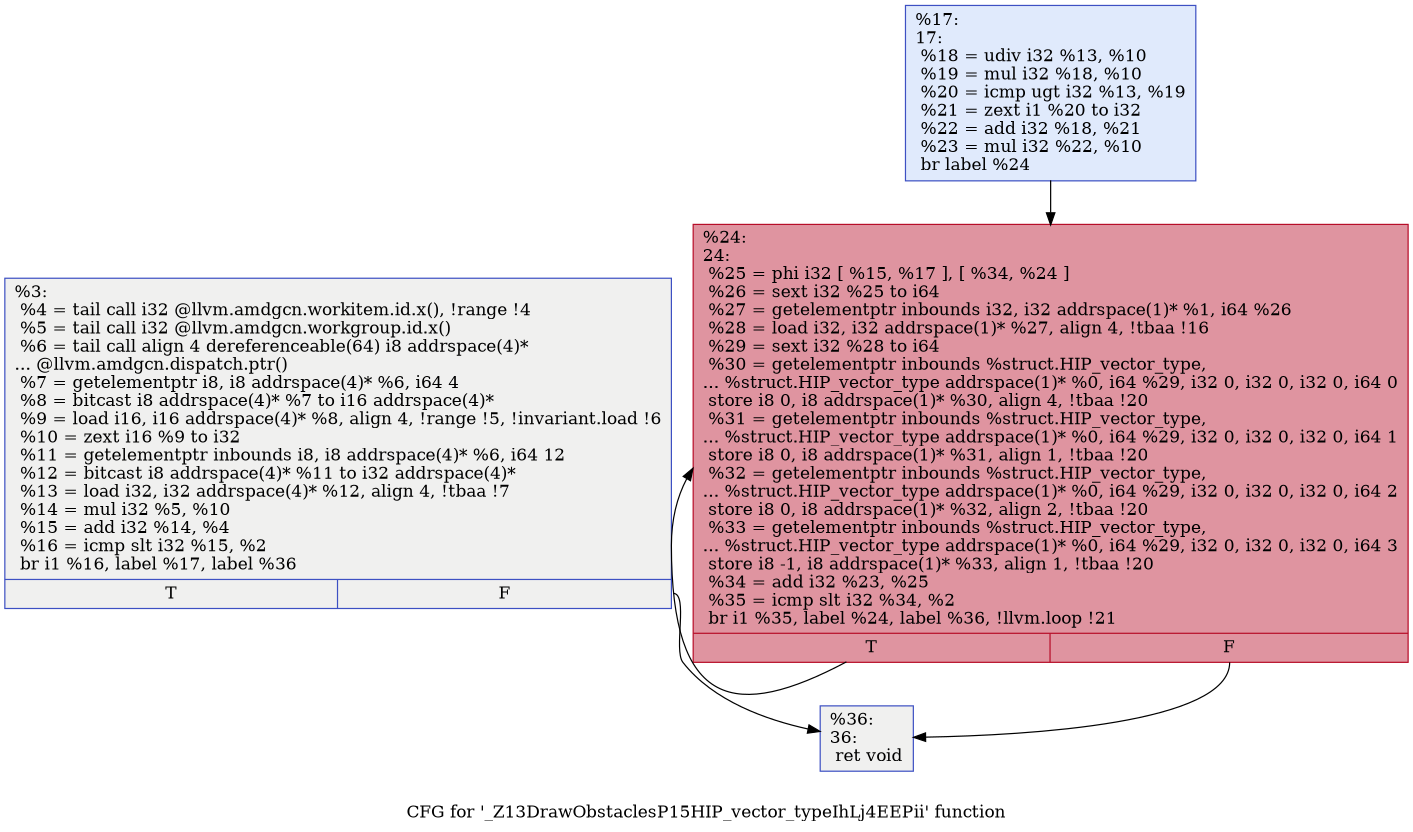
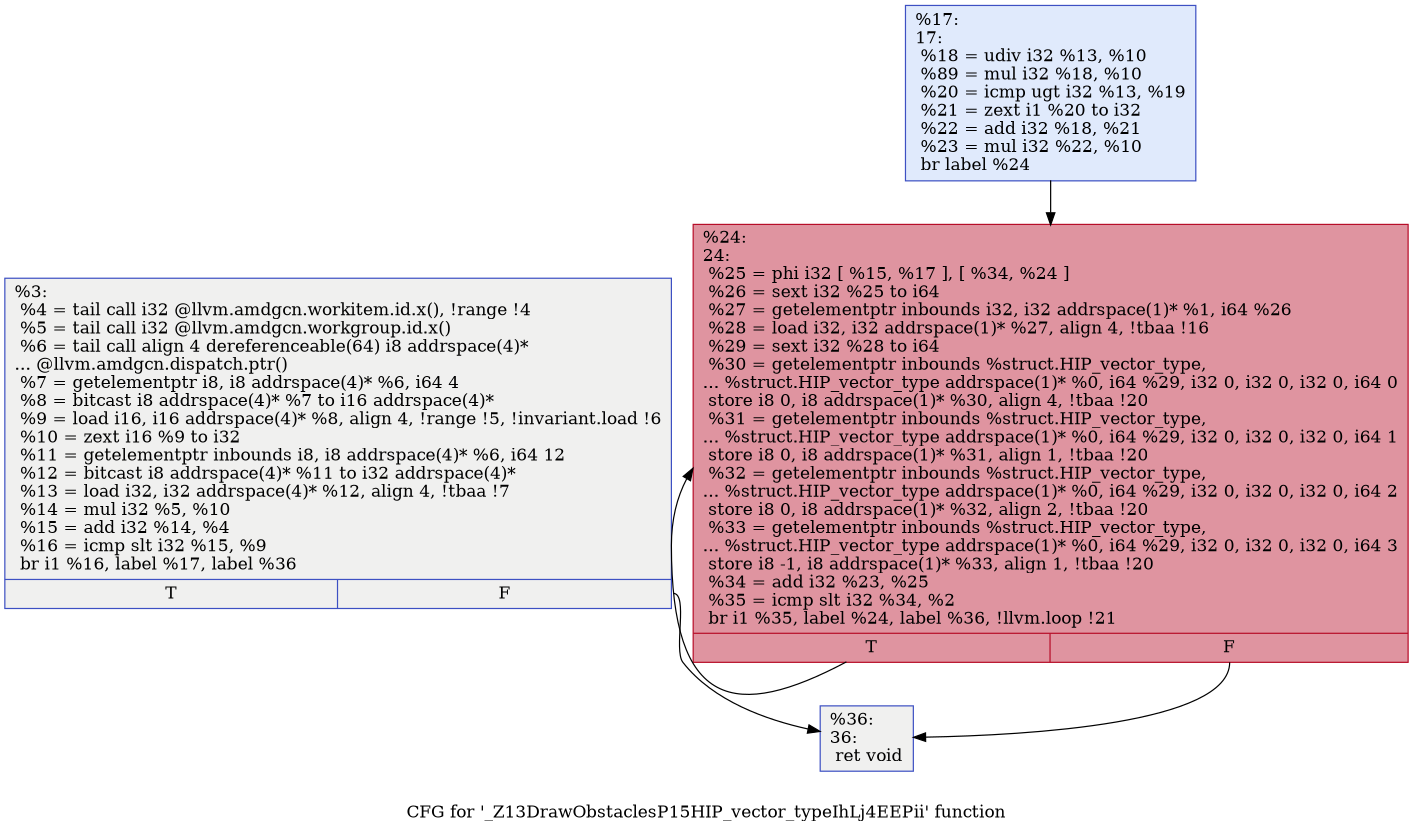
node "%17:": text "%19 = mul i32 %18, %10" -> "%89 = mul i32 %18, %10"
node "%3:": text "%16 = icmp slt i32 %15, %2" -> "%16 = icmp slt i32 %15, %9"
